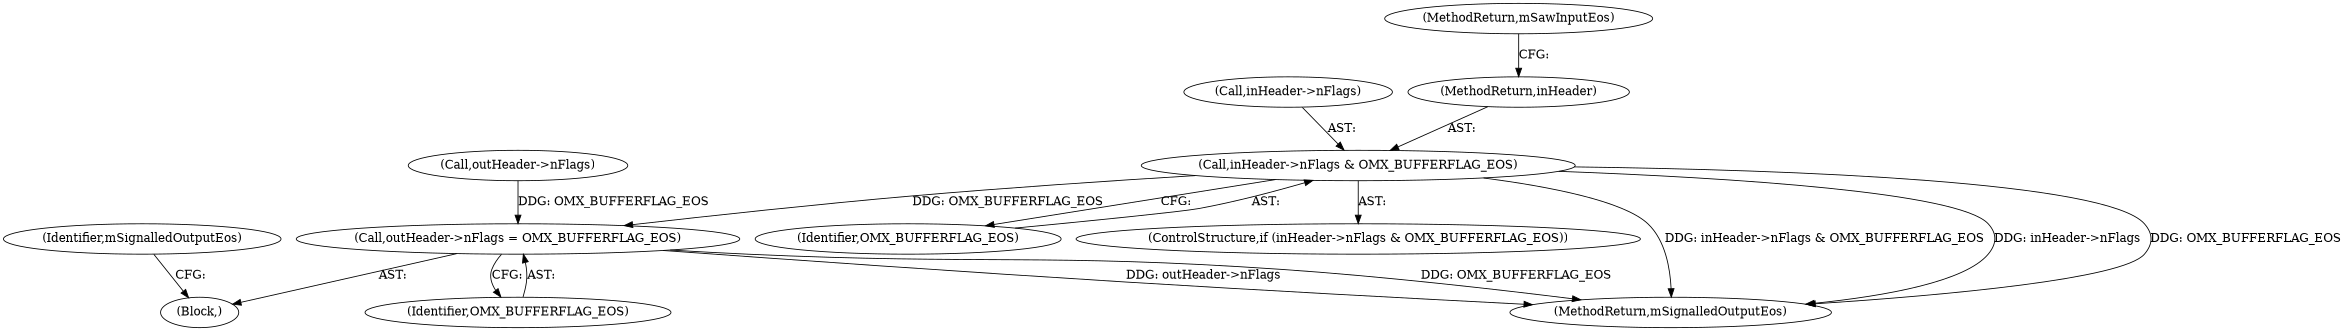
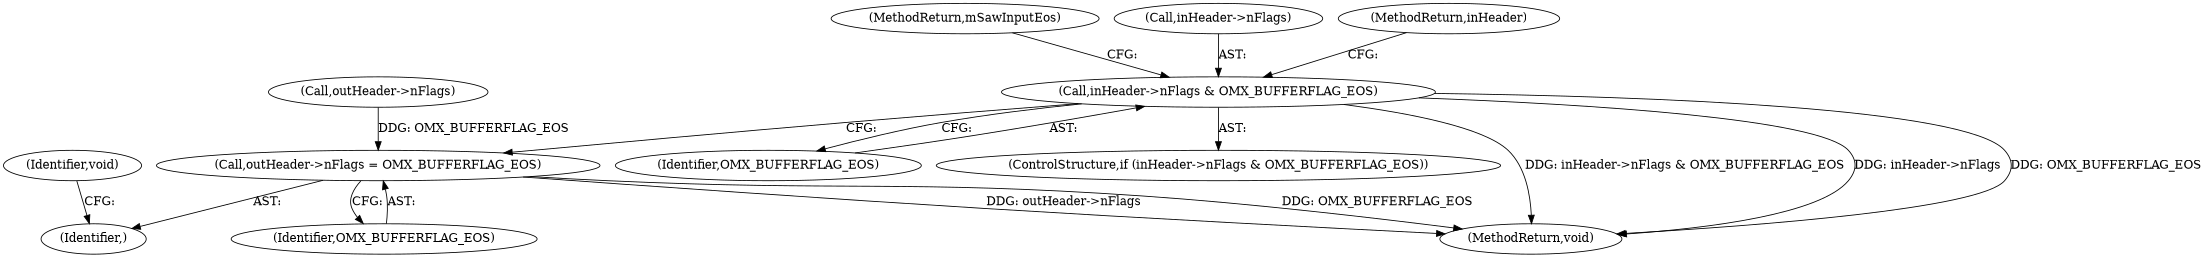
edge "(MethodReturn,mSawInputEos)" -> "(MethodReturn,inHeader)": now "(MethodReturn,mSawInputEos)" -> "(Call,inHeader->nFlags & OMX_BUFFERFLAG_EOS)"
edge "(MethodReturn,inHeader)" -> "(Call,inHeader->nFlags & OMX_BUFFERFLAG_EOS)": label "AST: " -> "CFG: "
edge "(Call,inHeader->nFlags & OMX_BUFFERFLAG_EOS)" -> "(Call,outHeader->nFlags = OMX_BUFFERFLAG_EOS)": label "DDG: OMX_BUFFERFLAG_EOS" -> "CFG: "
node "(Identifier,mSignalledOutputEos)": label "(Identifier,mSignalledOutputEos)" -> "(Identifier,void)"
node "(Block,)": label "(Block,)" -> "(Identifier,)"
node "(MethodReturn,mSignalledOutputEos)": label "(MethodReturn,mSignalledOutputEos)" -> "(MethodReturn,void)"
